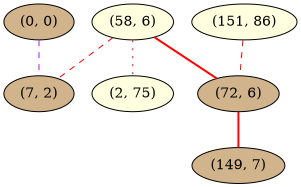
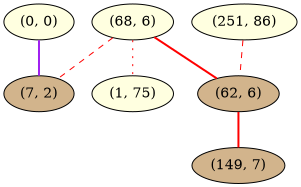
node "(0, 0)": fillcolor tan -> lightyellow
node "(58, 6)": label "(58, 6)" -> "(68, 6)"
node "(151, 86)": label "(151, 86)" -> "(251, 86)"
edge "(0, 0)" -- "(7, 2)": style dashed -> bold
node "(2, 75)": label "(2, 75)" -> "(1, 75)"
node "(72, 6)": label "(72, 6)" -> "(62, 6)"
